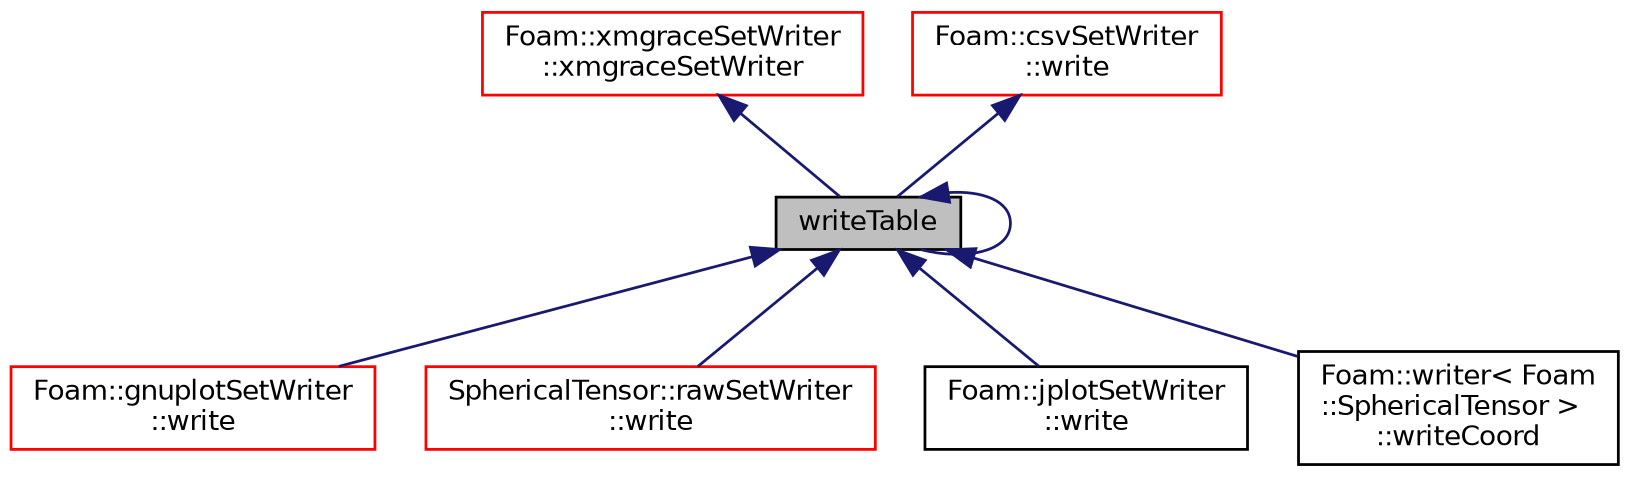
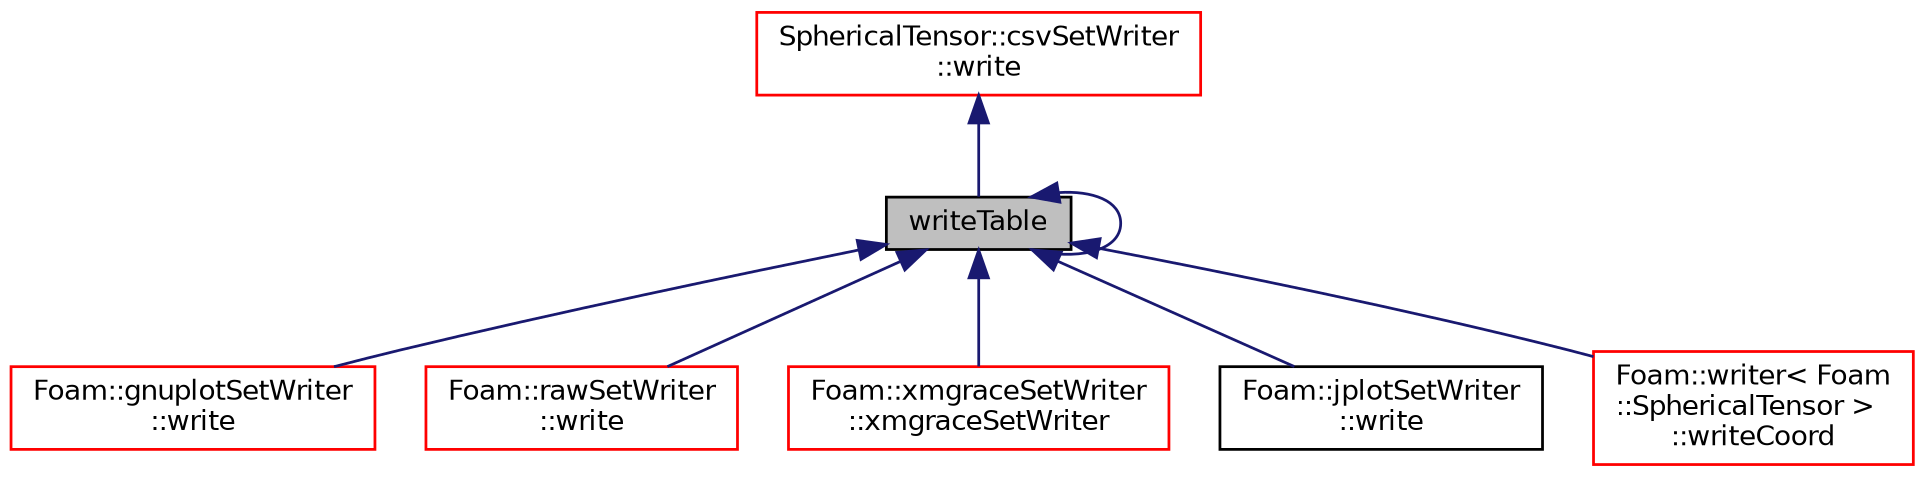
node "Foam::csvSetWriter ::write": label "Foam::csvSetWriter ::write" -> "SphericalTensor::csvSetWriter ::write"
edge "writeTable" -> "Foam::xmgraceSetWriter ::xmgraceSetWriter": reversed
node "SphericalTensor::rawSetWriter ::write": label "SphericalTensor::rawSetWriter ::write" -> "Foam::rawSetWriter ::write"
node "Foam::writer< Foam ::SphericalTensor > ::writeCoord": color black -> red
